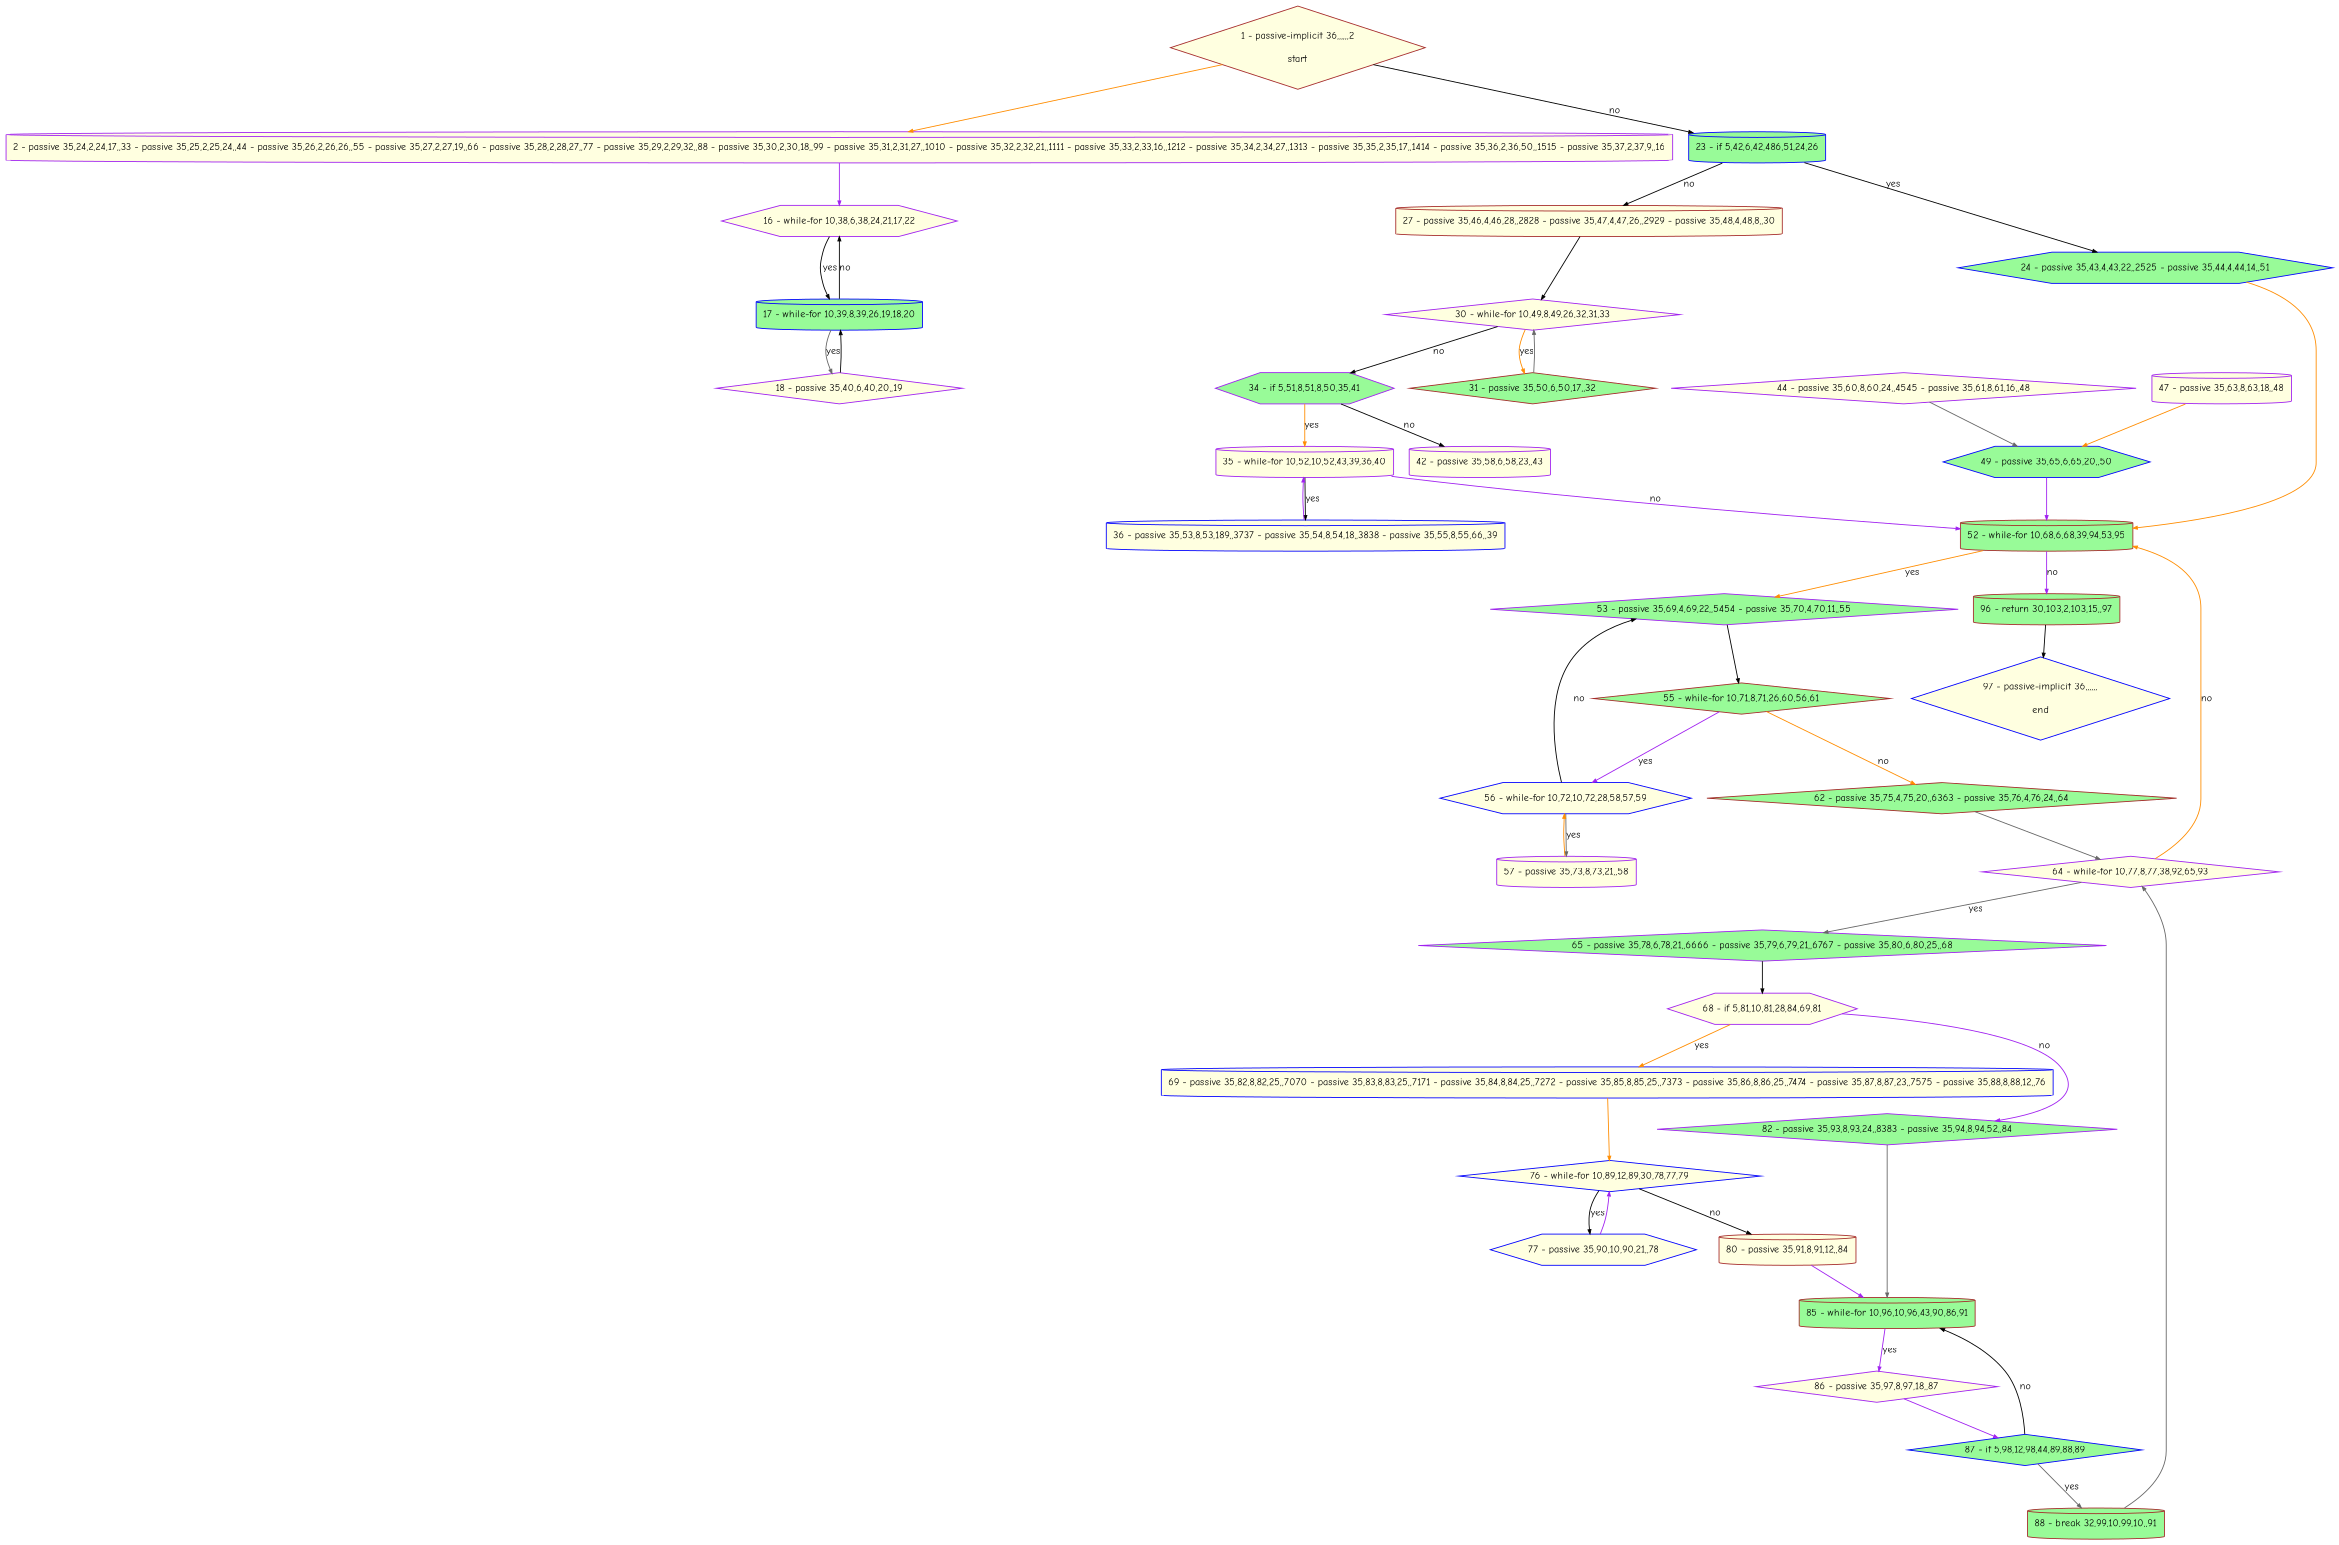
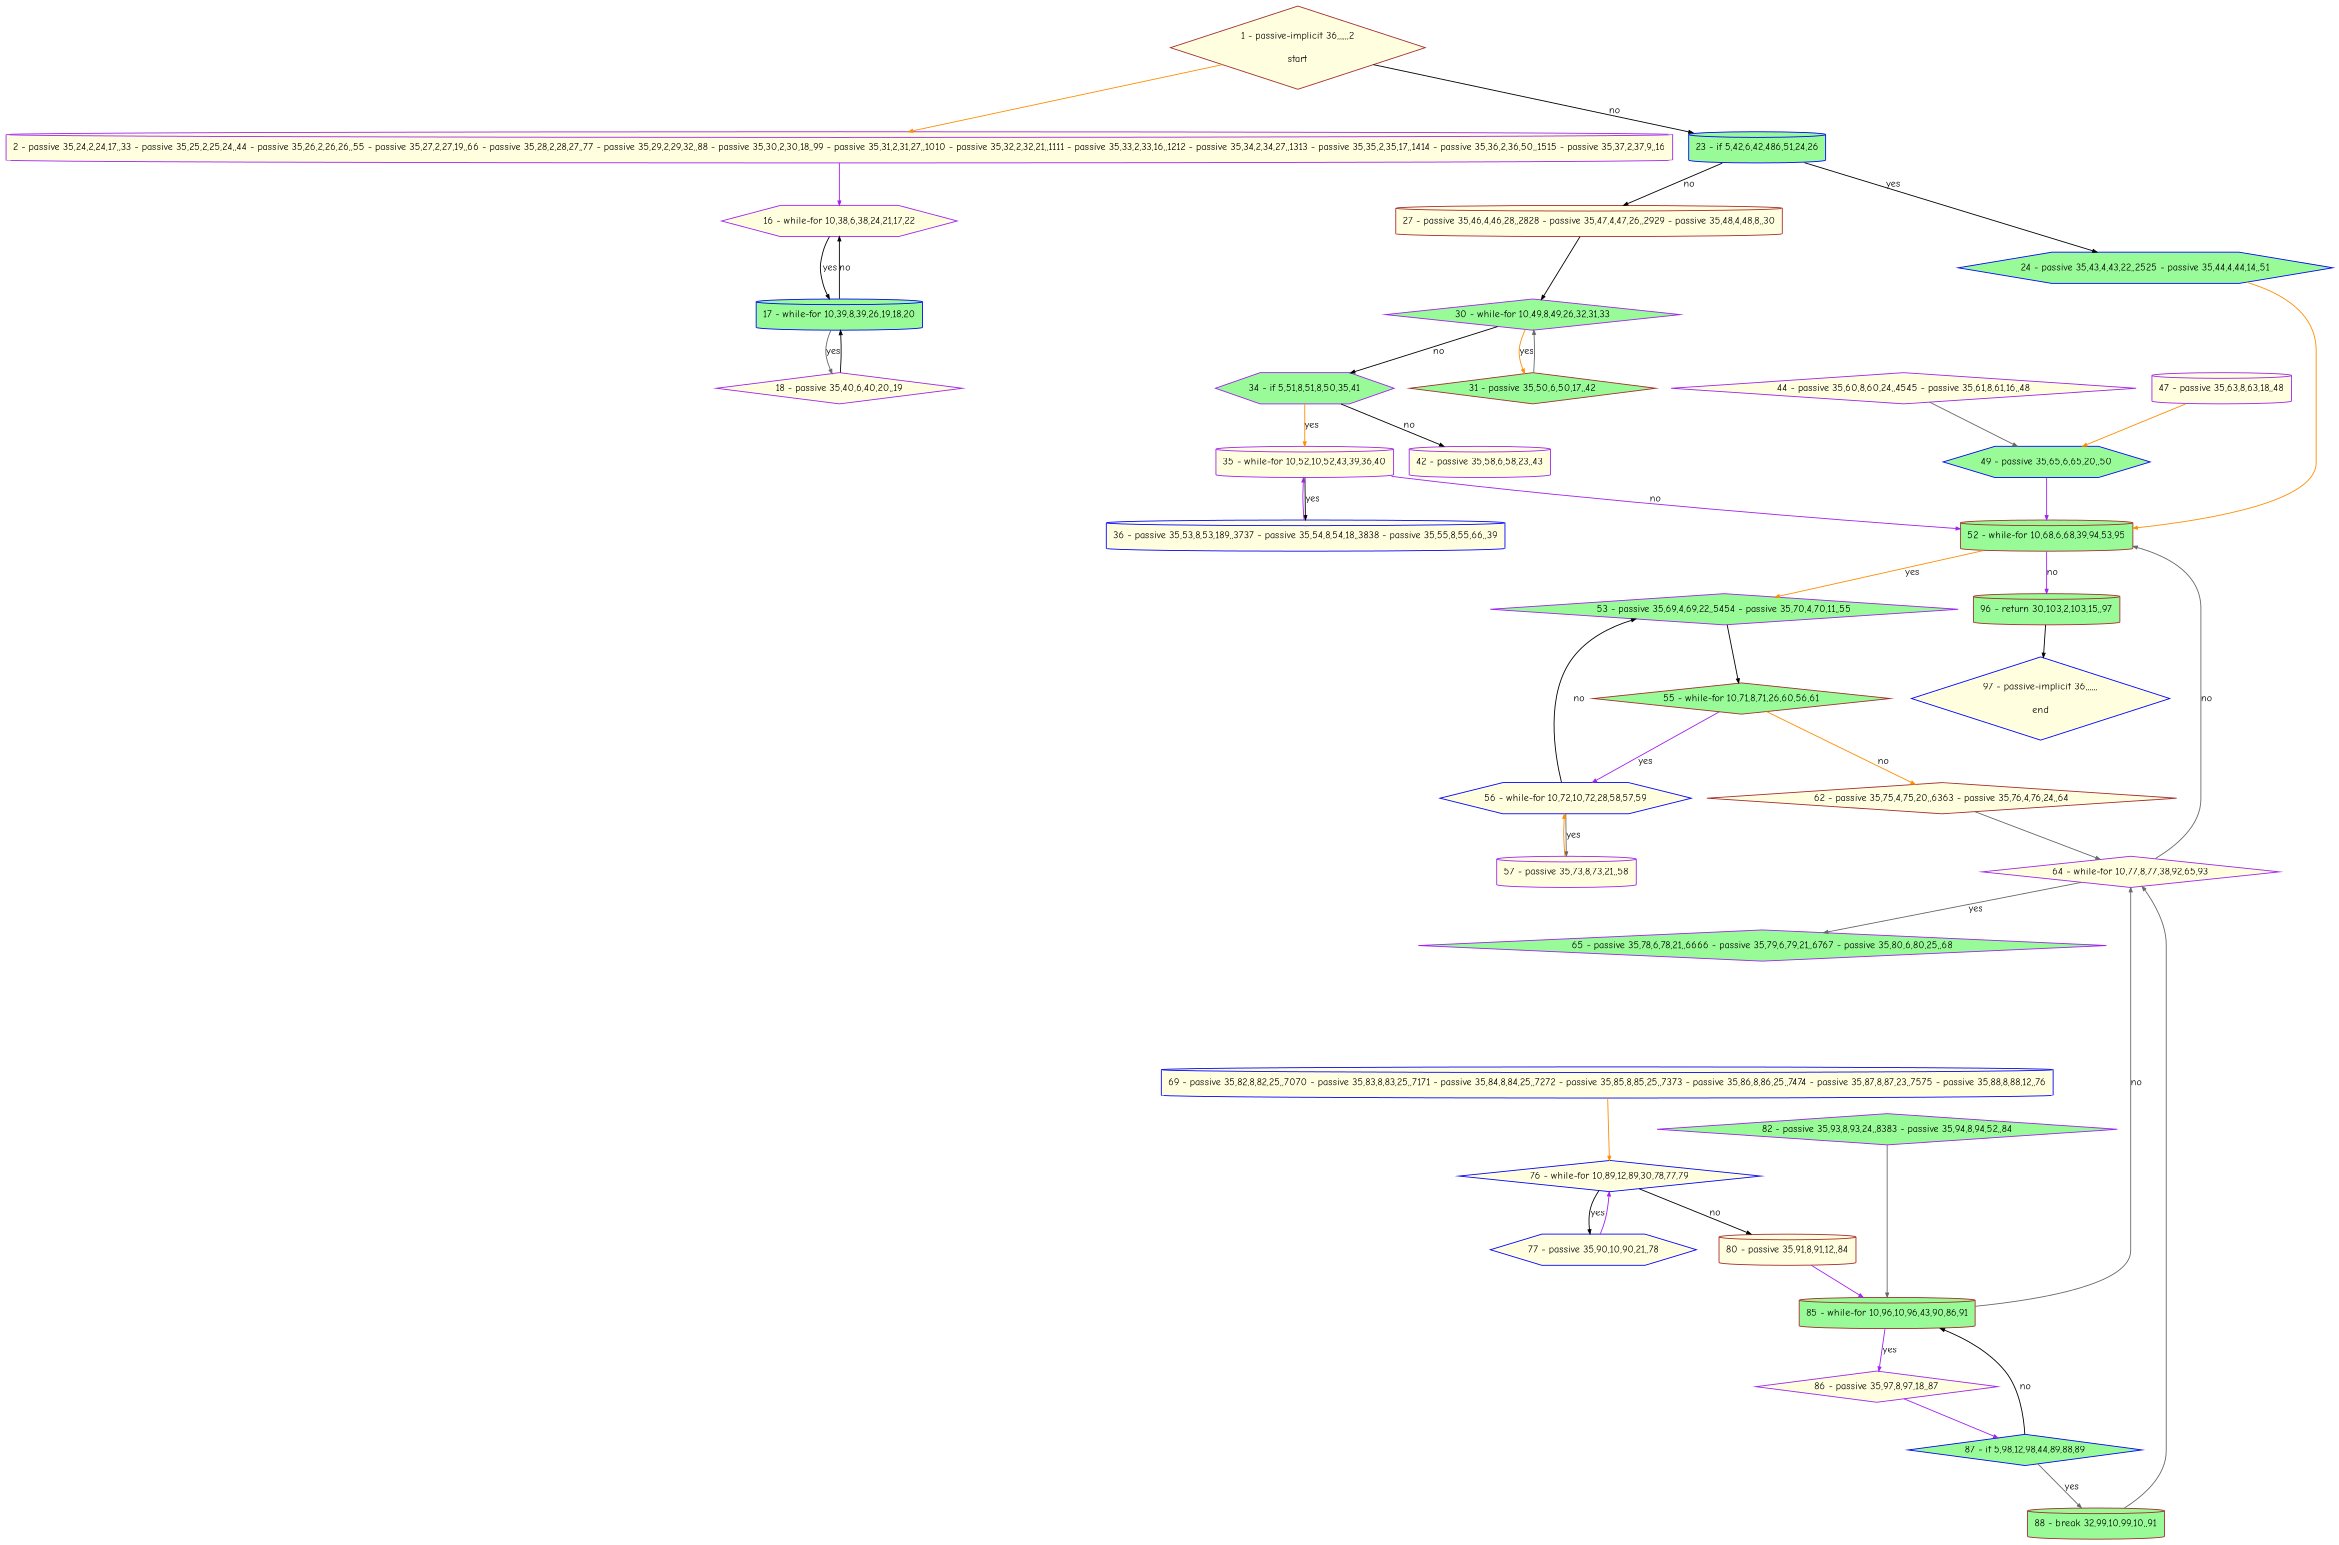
node "30 - while-for 10,49,8,49,26,32,31,33": fillcolor lightyellow -> palegreen
node "31 - passive 35,50,6,50,17,,32": label "31 - passive 35,50,6,50,17,,32" -> "31 - passive 35,50,6,50,17,,42"
edge "64 - while-for 10,77,8,77,38,92,65,93" -> "52 - while-for 10,68,6,68,39,94,53,95": color darkorange -> gray40
node "62 - passive 35,75,4,75,20,,6363 - passive 35,76,4,76,24,,64": fillcolor palegreen -> lightyellow
node "68 - if 5,81,10,81,28,84,69,81": removed
edge "85 - while-for 10,96,10,96,43,90,86,91" -> "64 - while-for 10,77,8,77,38,92,65,93": added, label "no"
